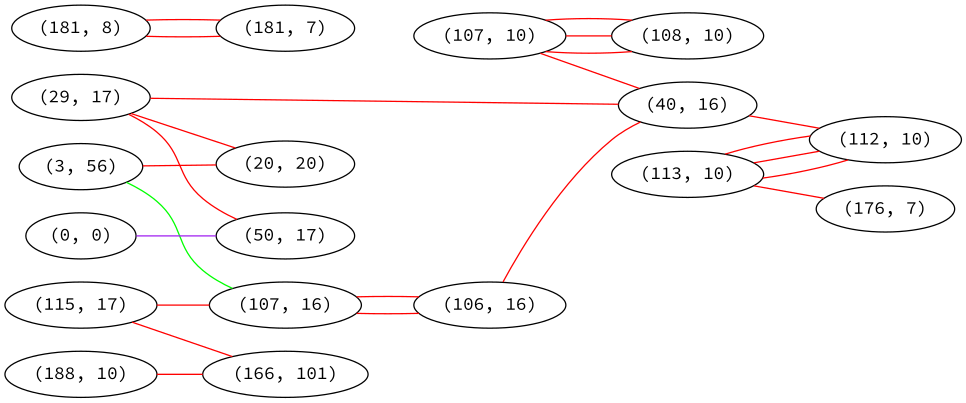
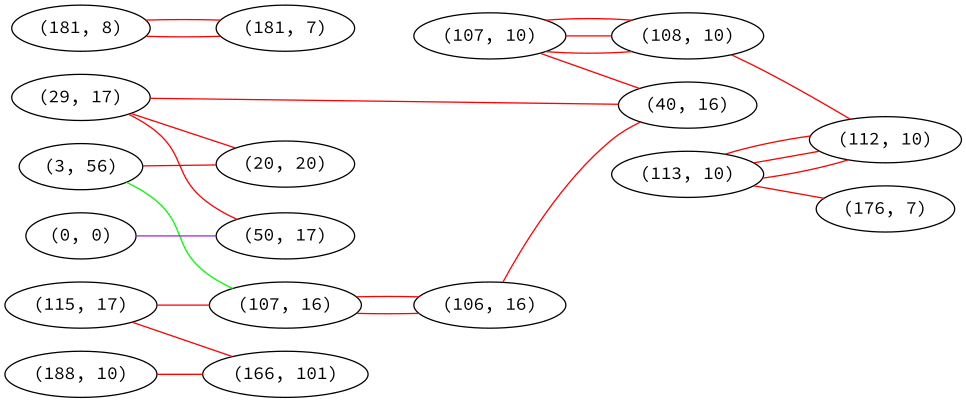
edge "(40, 16)" -- "(112, 10)": now "(108, 10)" -- "(112, 10)"
